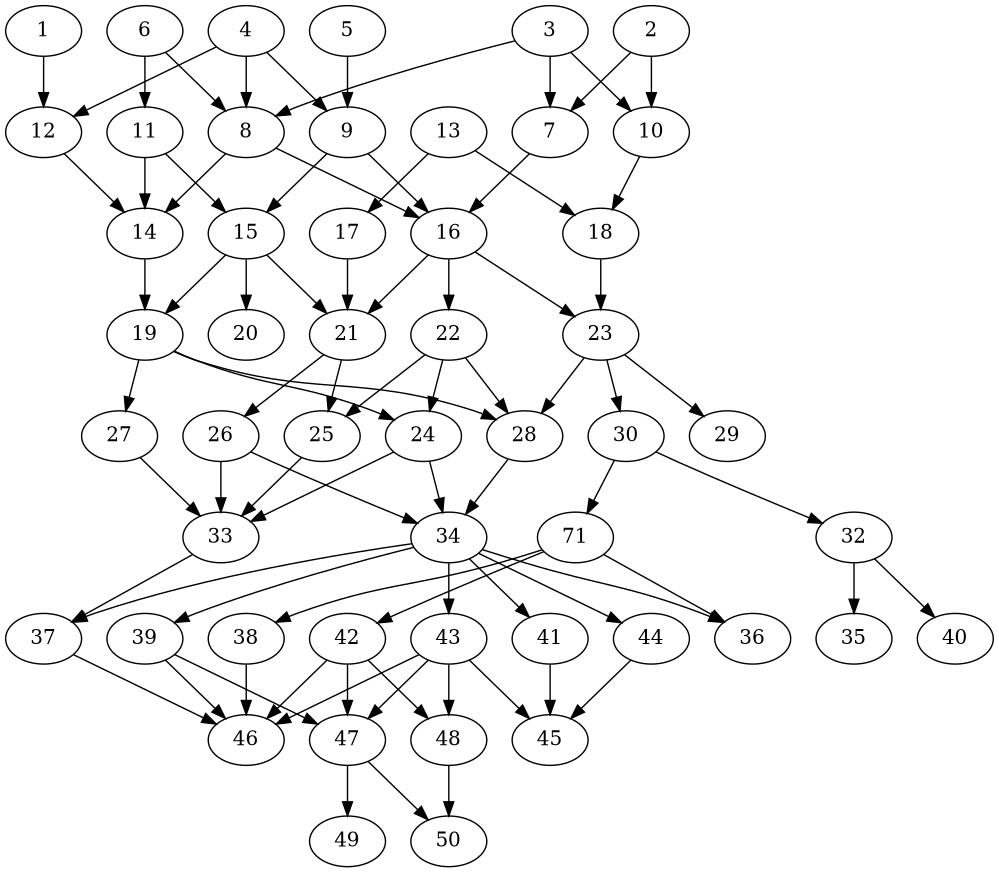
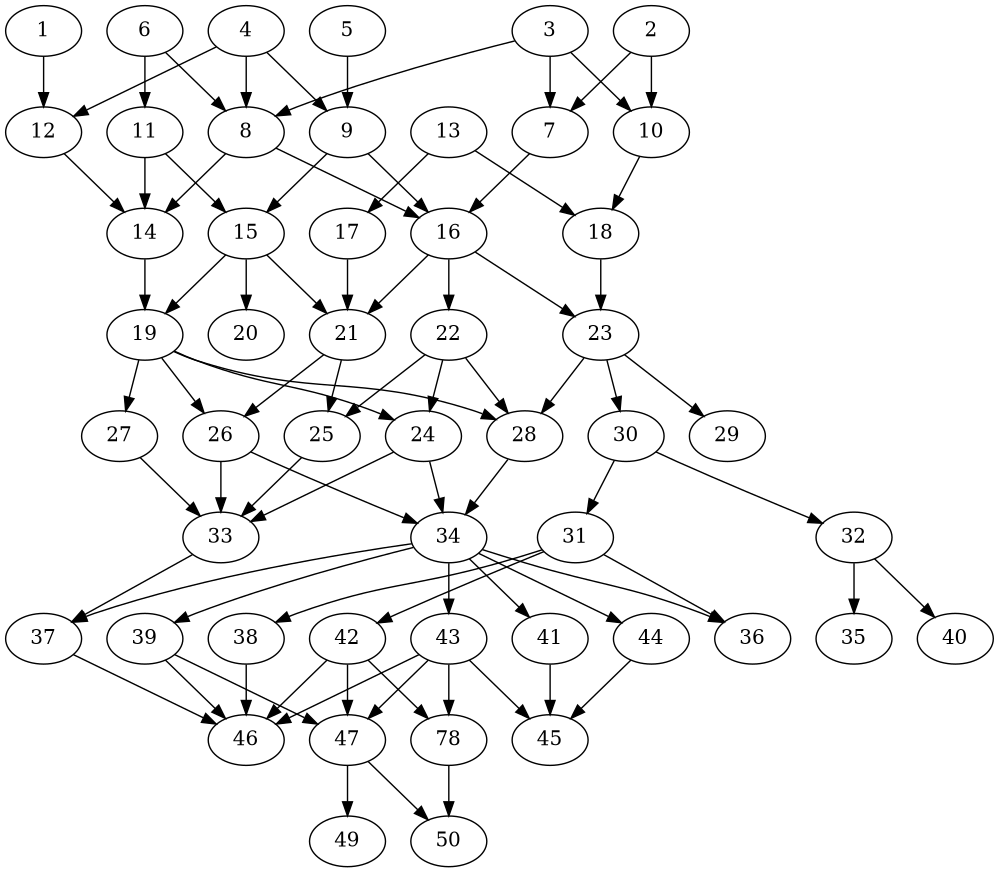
edge "19" -> "26": added
node "71": label "71" -> "31"
node "48": label "48" -> "78"
